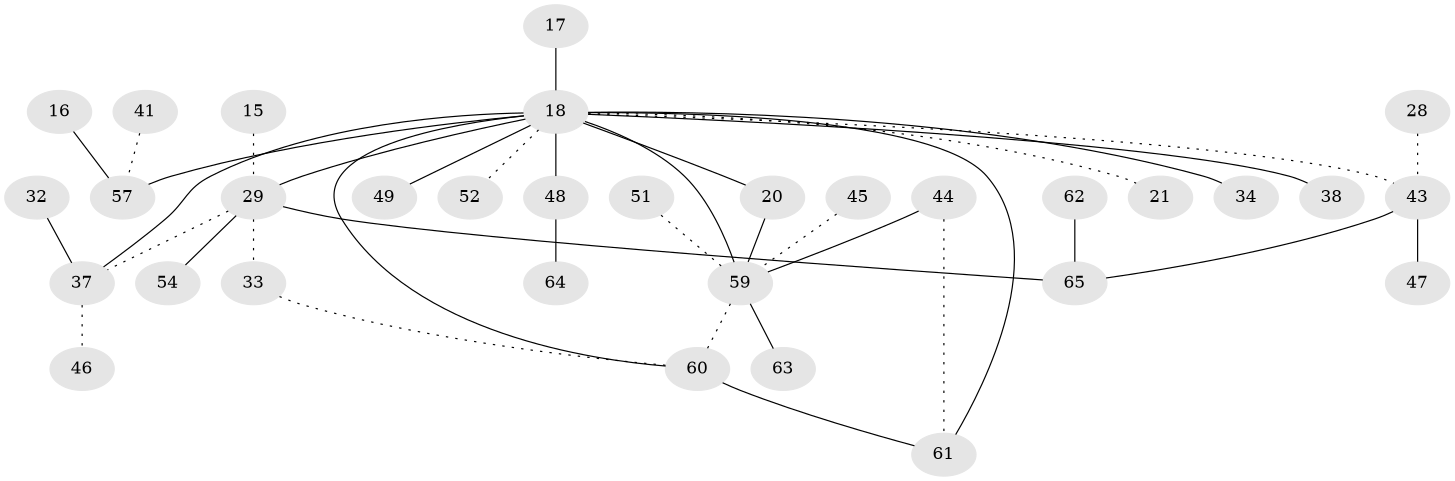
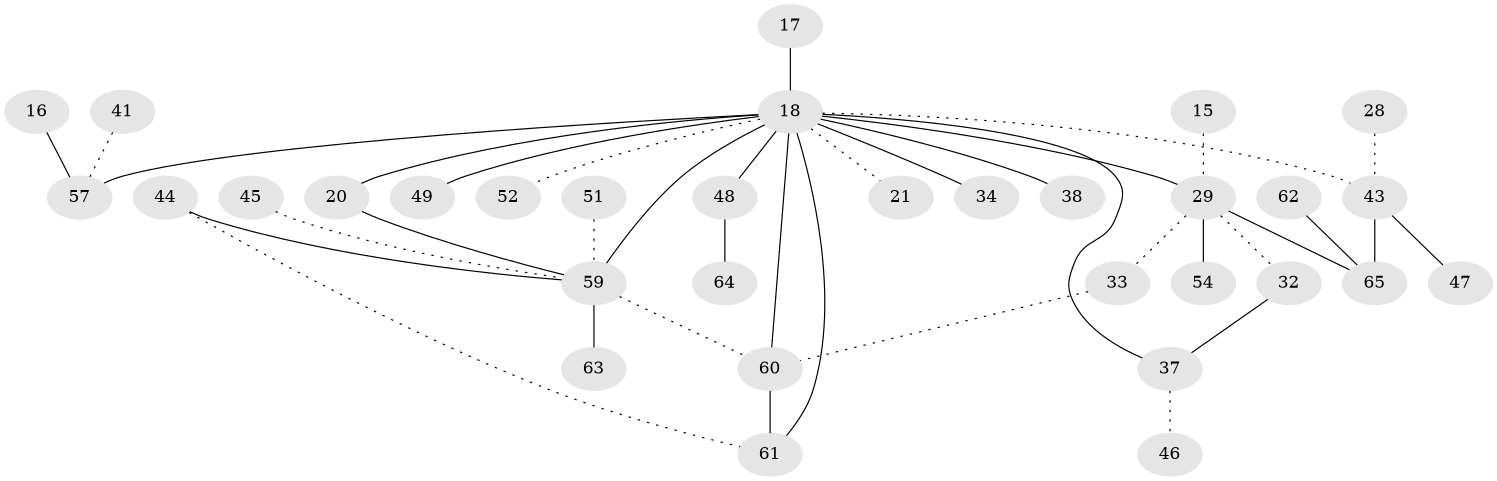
edge "29" -- "37": now "29" -- "32"
